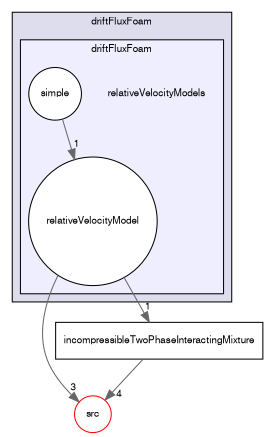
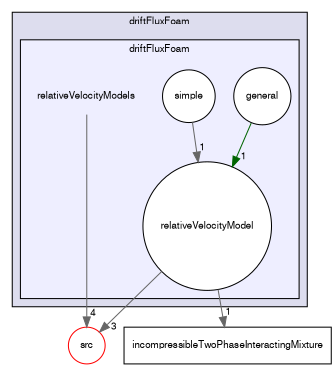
node "general": added
edge "incompressibleTwoPhaseInteractingMixture" -> "src": now "relativeVelocityModels" -> "src"
